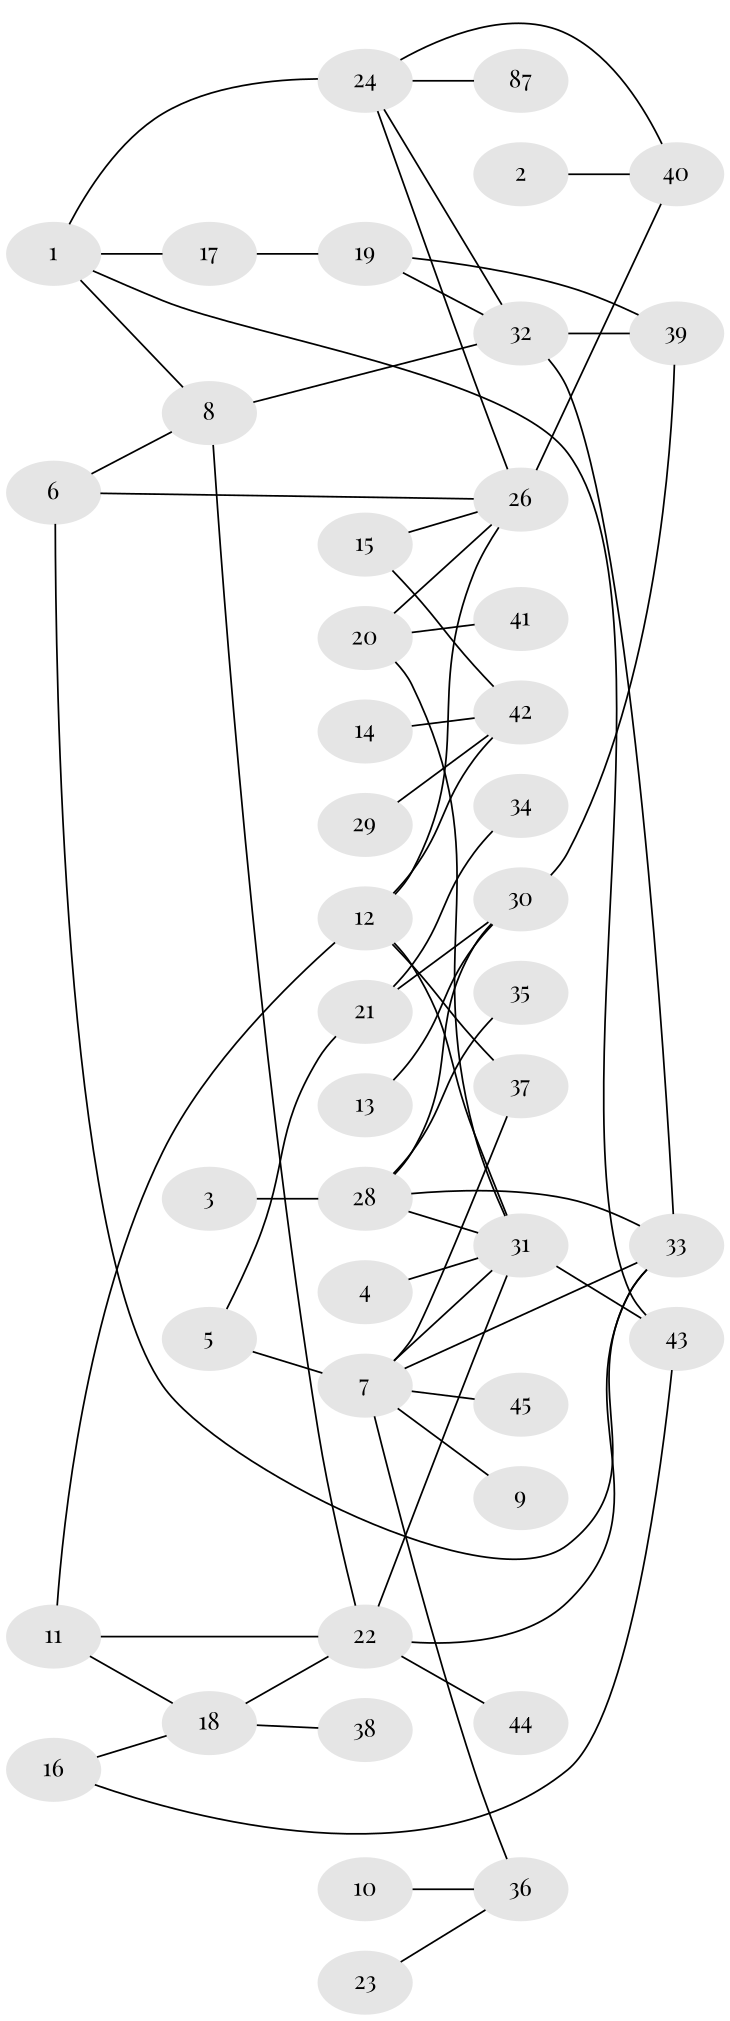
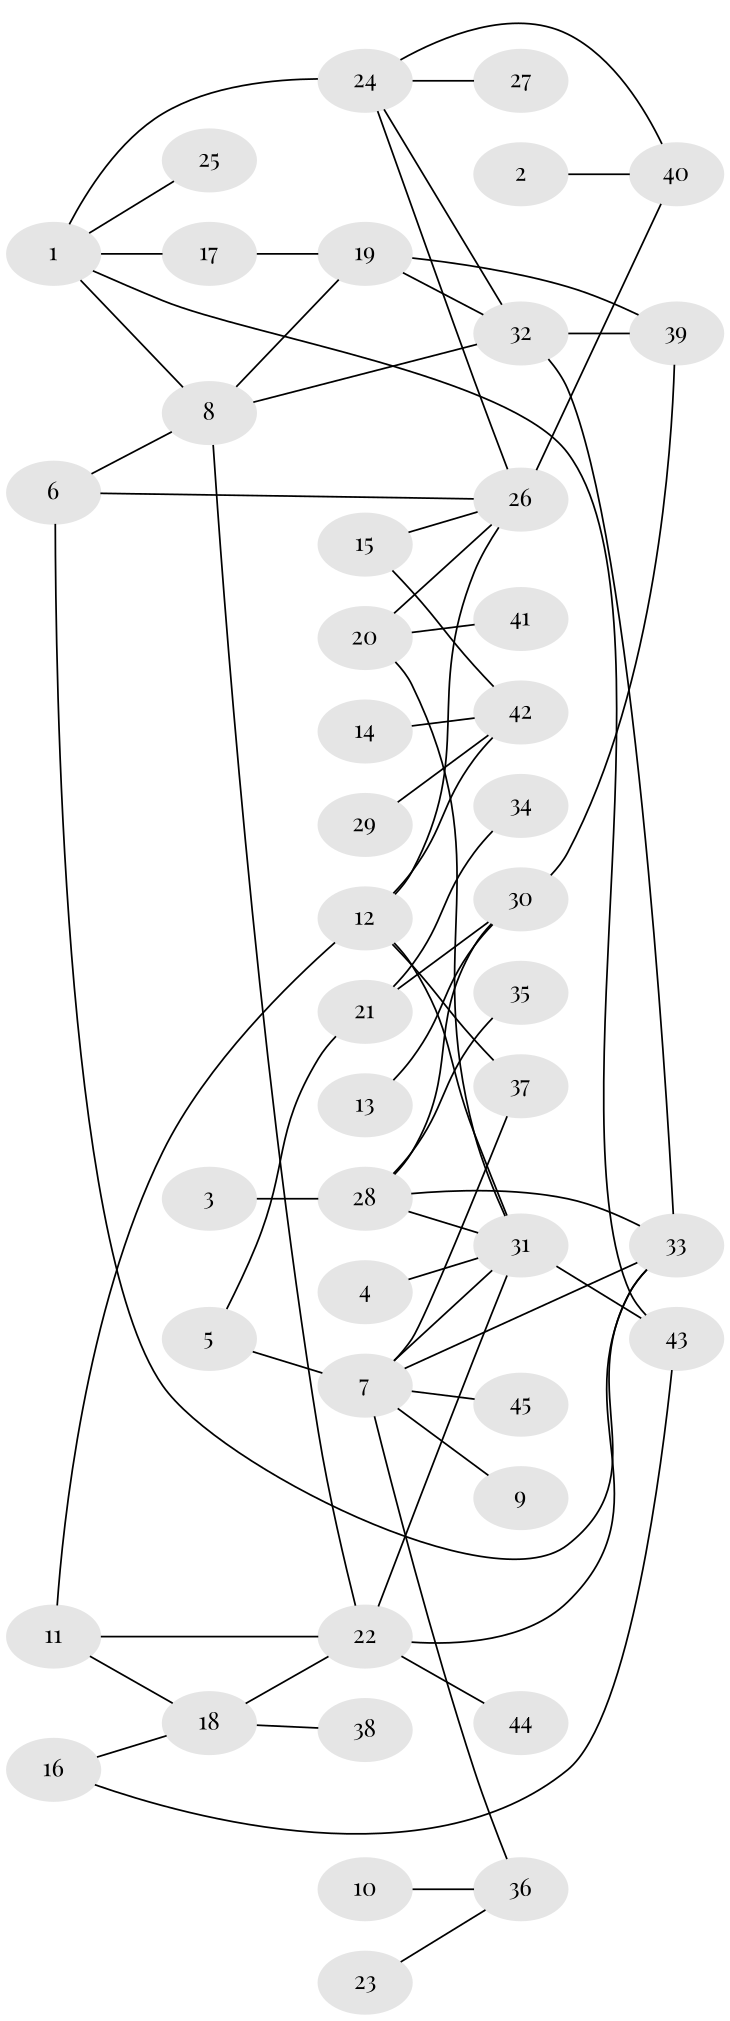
node "87": label "87" -> "27"
node "25": added
edge "19" -- "8": added
